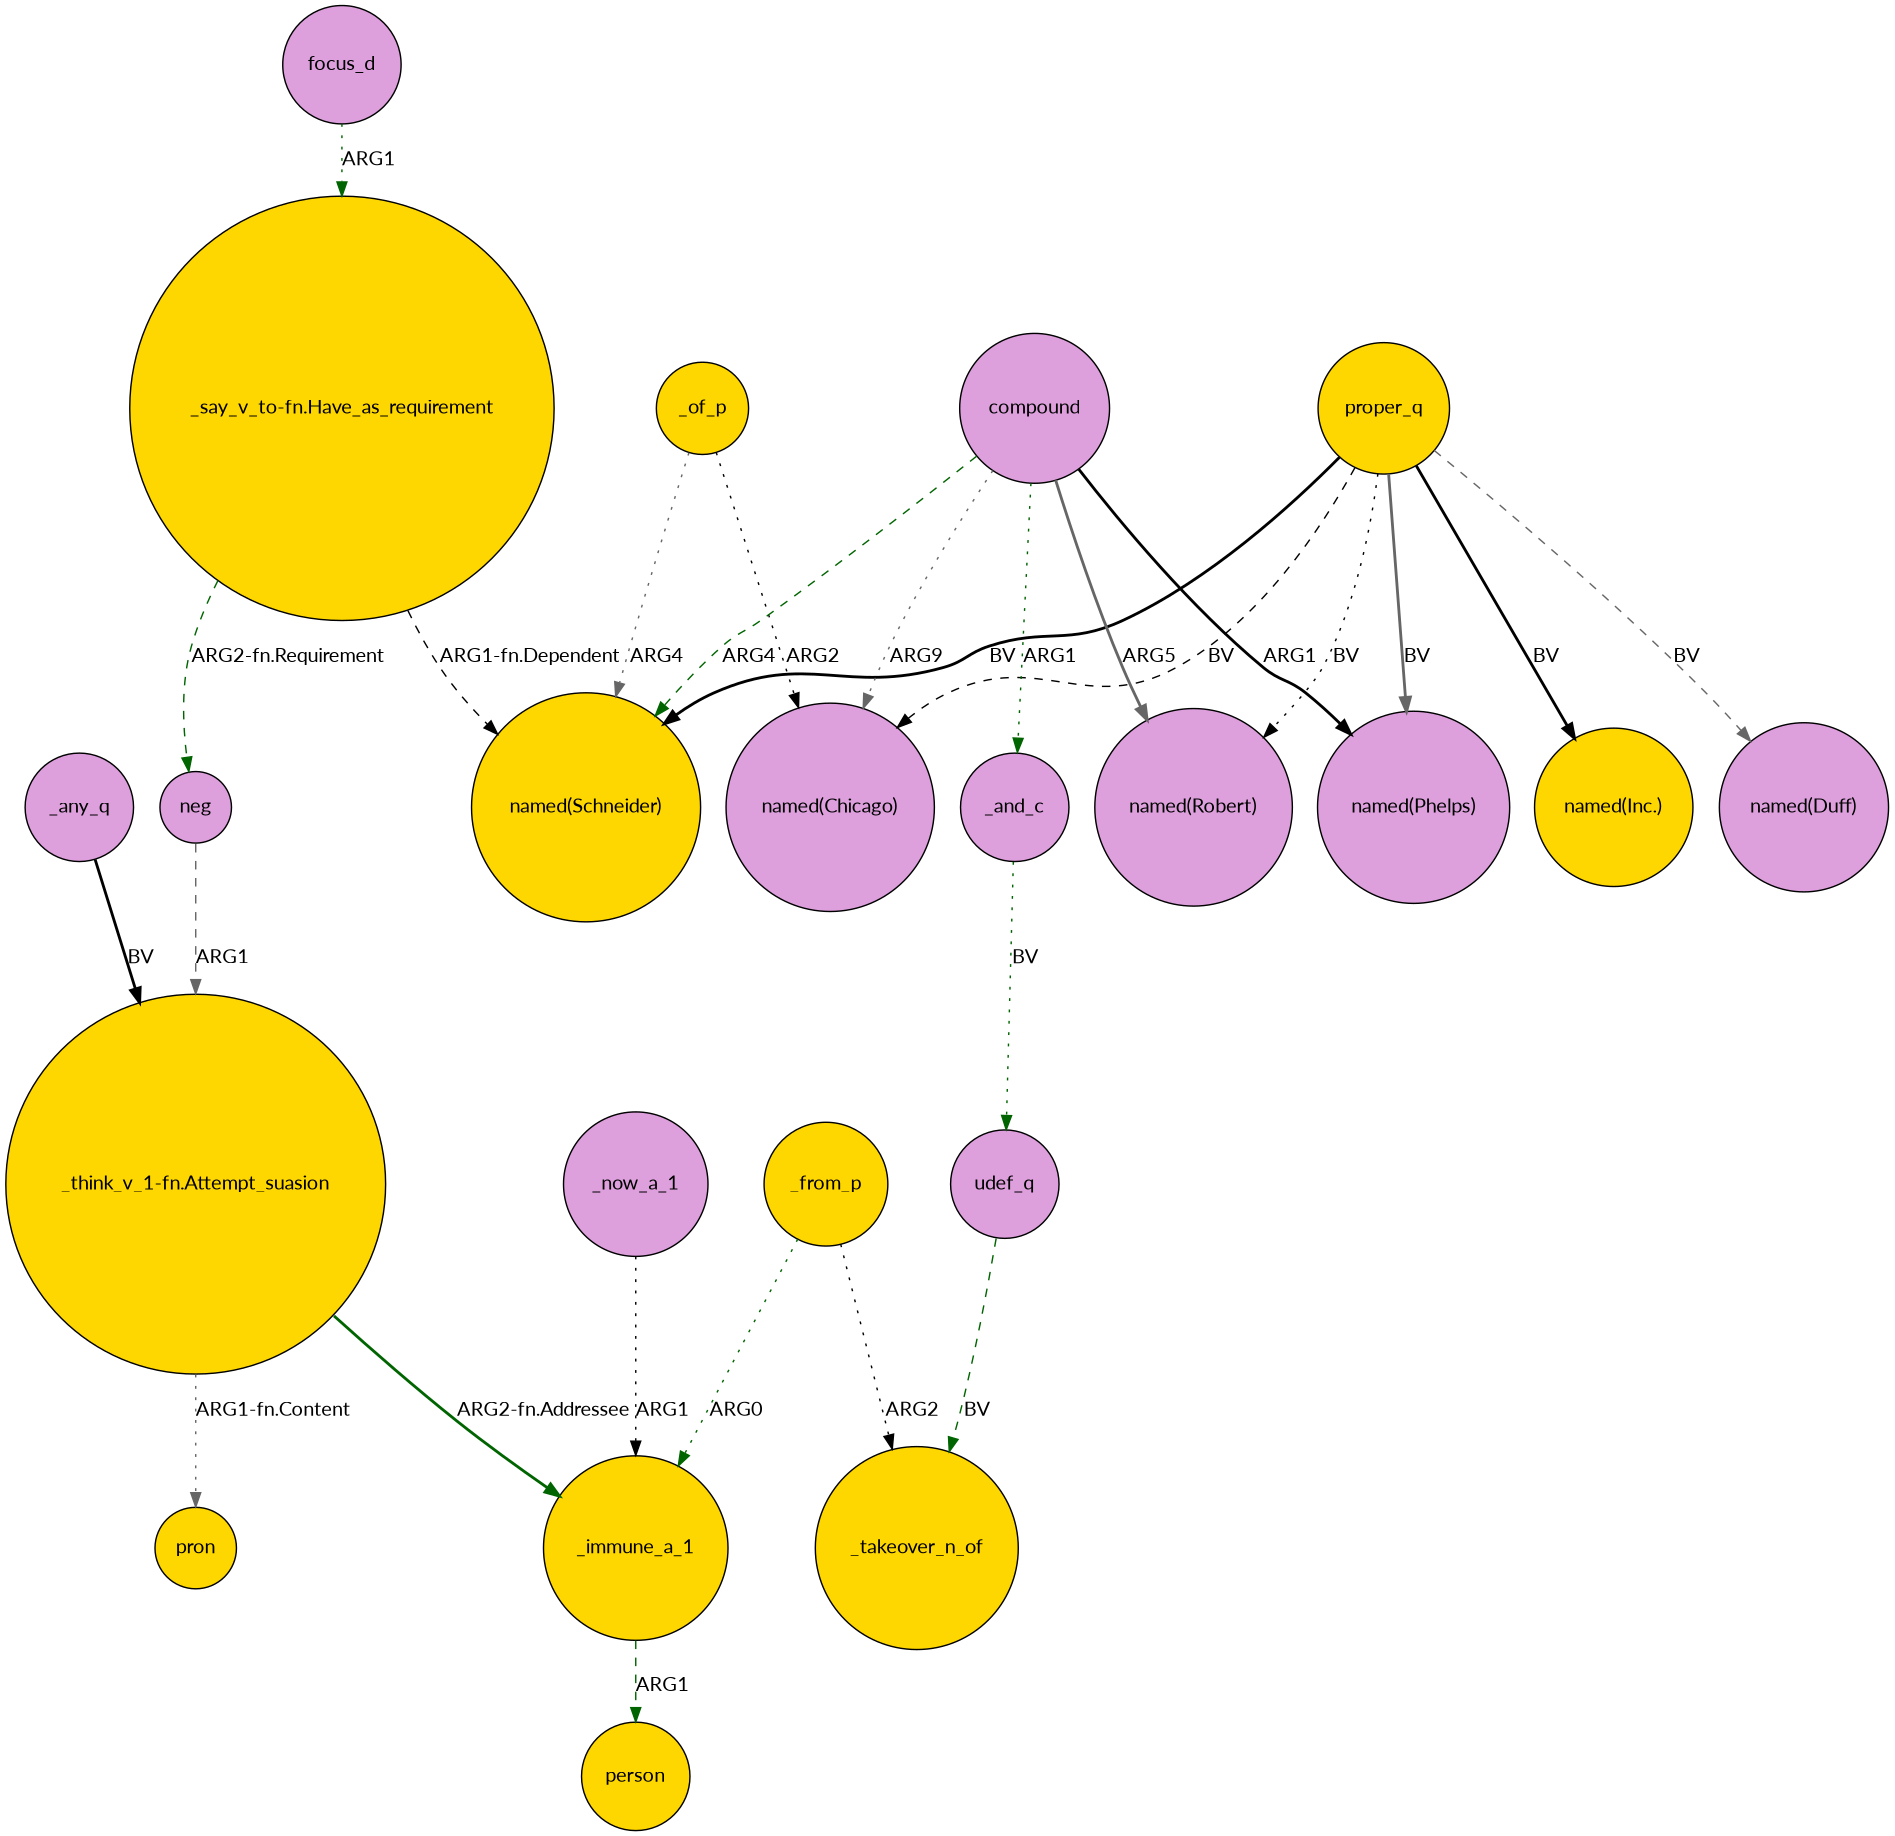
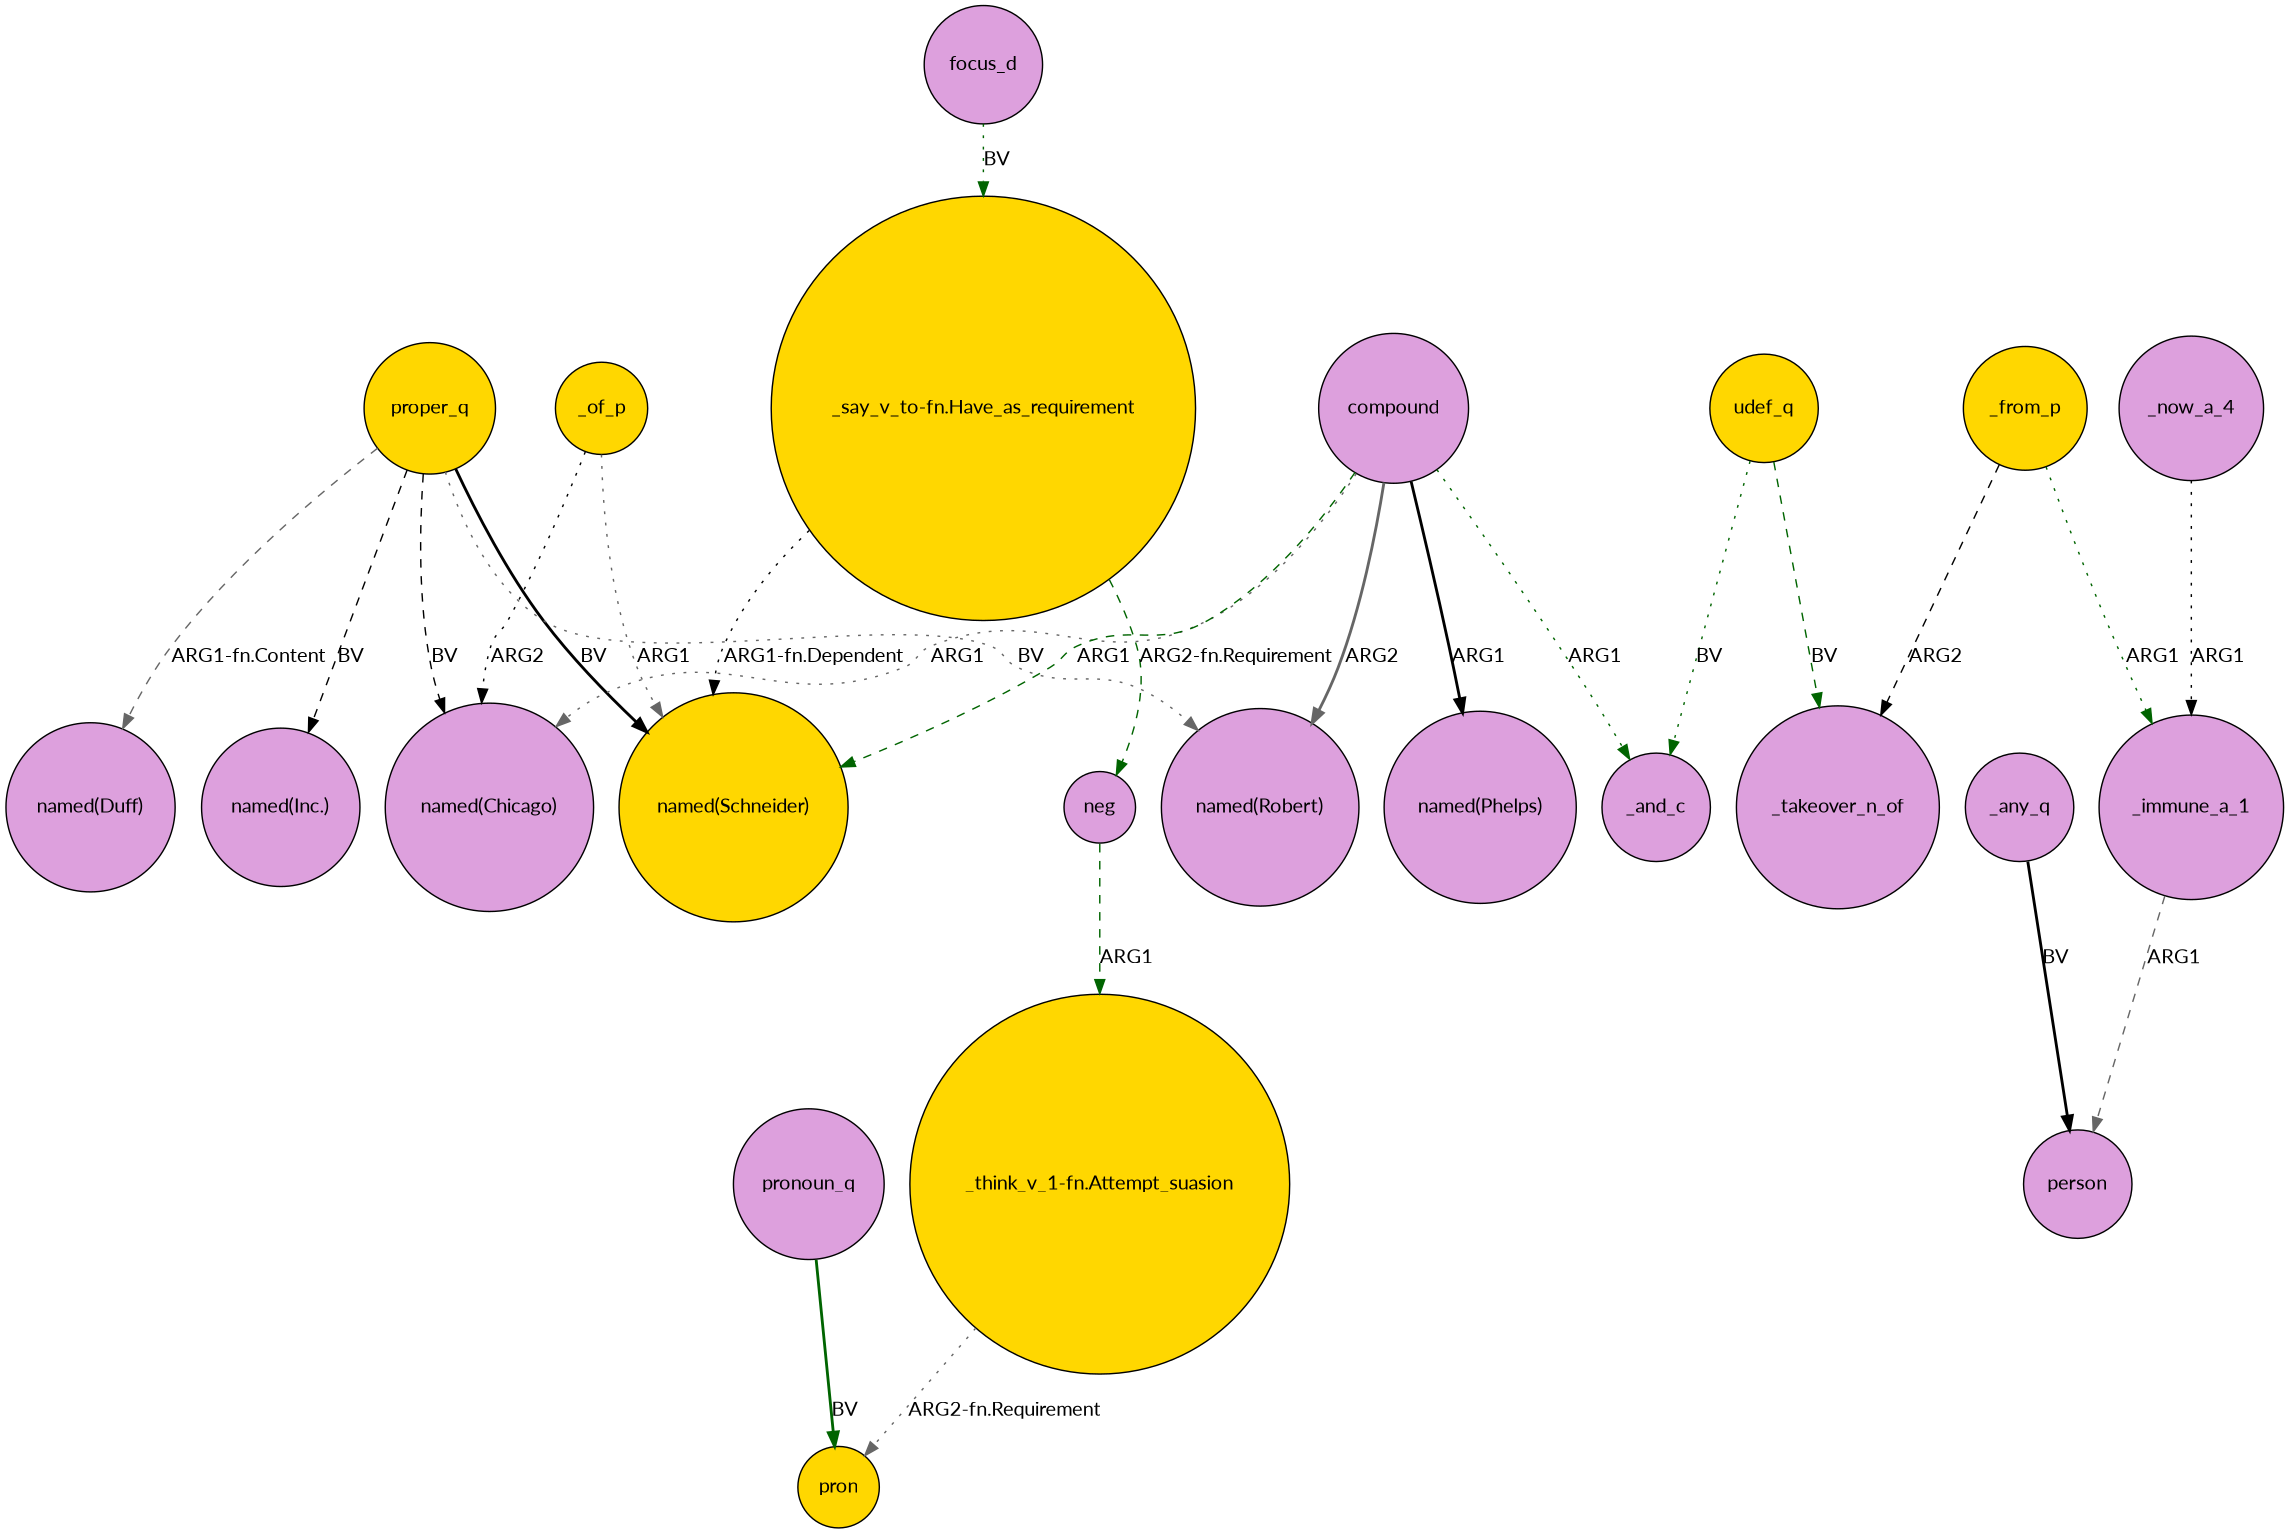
edge "focus_d" -> "_say_v_to-fn.Have_as_requirement": label "ARG1" -> "BV"
edge "proper_q" -> "named(Phelps)": removed, label "BV"
edge "proper_q" -> "named(Inc.)": style bold -> dashed
edge "proper_q" -> "named(Robert)": color black -> gray40
edge "_of_p" -> "named(Schneider)": label "ARG4" -> "ARG1"
edge "compound" -> "named(Schneider)": label "ARG4" -> "ARG1"
edge "compound" -> "named(Chicago)": label "ARG9" -> "ARG1"
edge "compound" -> "named(Robert)": label "ARG5" -> "ARG2"
edge "proper_q" -> "named(Duff)": label "BV" -> "ARG1-fn.Content"
edge "_say_v_to-fn.Have_as_requirement" -> "named(Schneider)": style dashed -> dotted
node "named(Inc.)": fillcolor gold -> plum
edge "neg" -> "_think_v_1-fn.Attempt_suasion": color gray40 -> darkgreen
edge "_any_q" -> "_think_v_1-fn.Attempt_suasion": now "_any_q" -> "person"
edge "_and_c" -> "udef_q": reversed
node "_now_a_1": label "_now_a_1" -> "_now_a_4"
node "pronoun_q": added
node "udef_q": fillcolor plum -> gold
edge "_from_p" -> "_takeover_n_of": style dotted -> dashed
edge "_think_v_1-fn.Attempt_suasion" -> "_immune_a_1": removed, label "ARG2-fn.Addressee"
edge "_think_v_1-fn.Attempt_suasion" -> "pron": label "ARG1-fn.Content" -> "ARG2-fn.Requirement"
edge "_from_p" -> "_immune_a_1": label "ARG0" -> "ARG1"
node "_immune_a_1": fillcolor gold -> plum
node "_takeover_n_of": fillcolor gold -> plum
edge "_immune_a_1" -> "person": color darkgreen -> gray40
node "person": fillcolor gold -> plum
